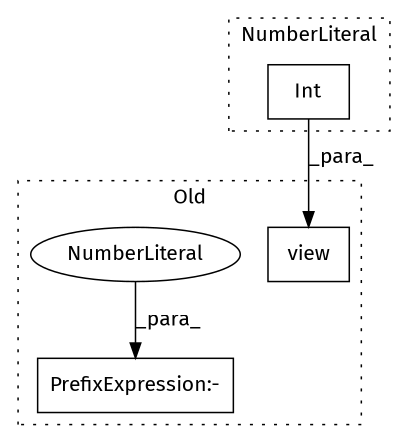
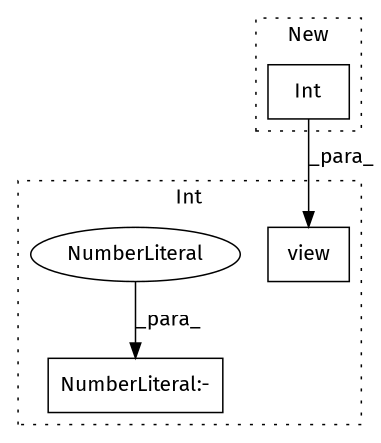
cluster "NumberLiteral": label "NumberLiteral" -> "New"
cluster "Old": label "Old" -> "Int"
node "PrefixExpression:-": label "PrefixExpression:-" -> "NumberLiteral:-"
